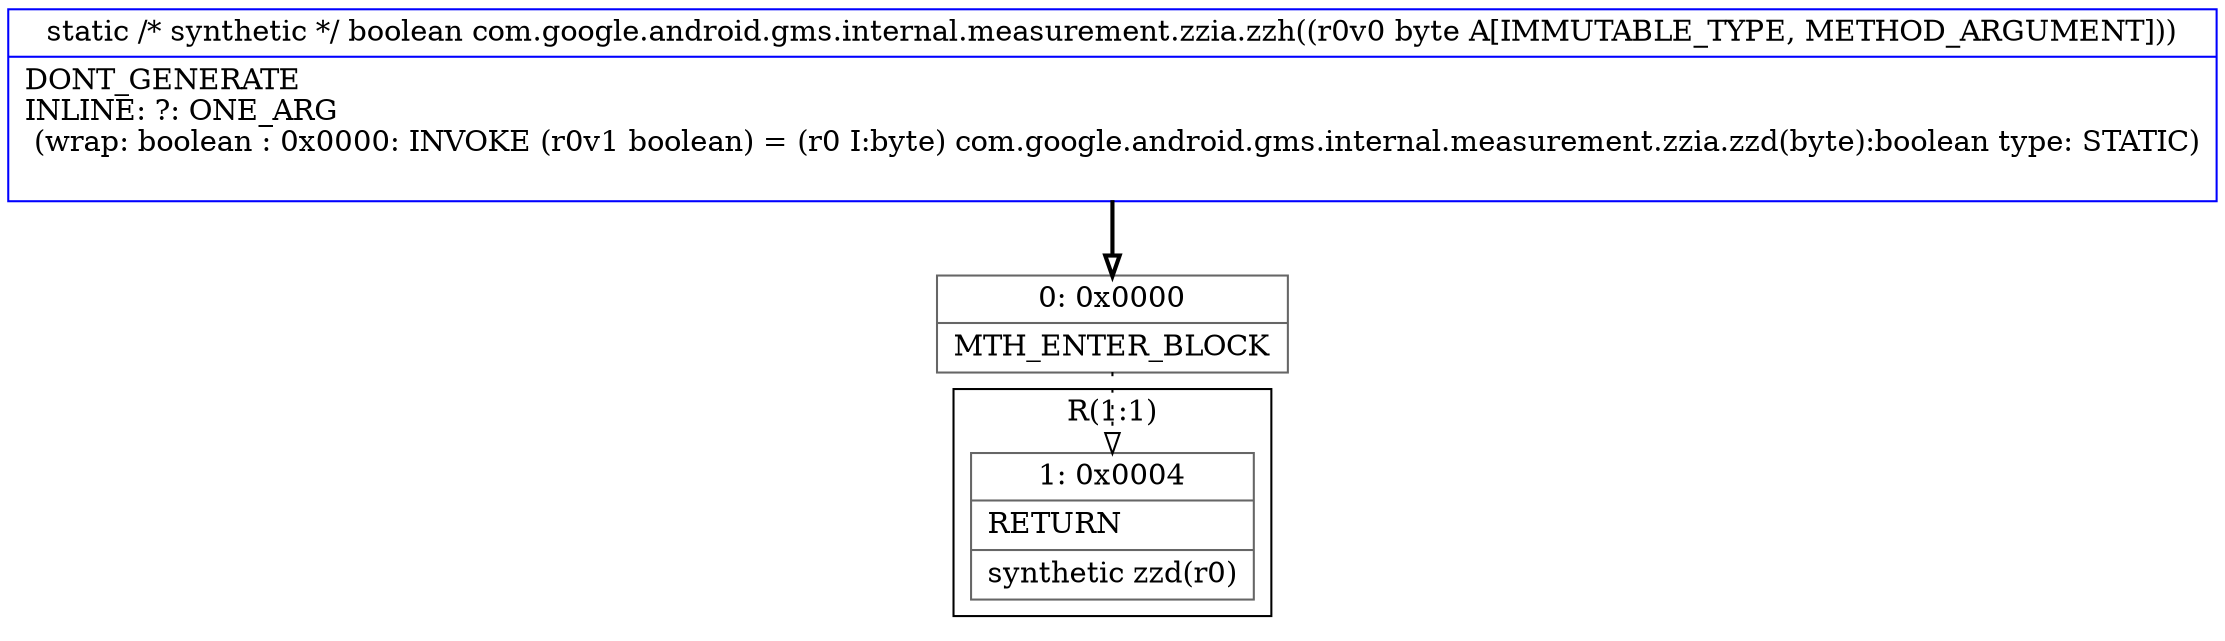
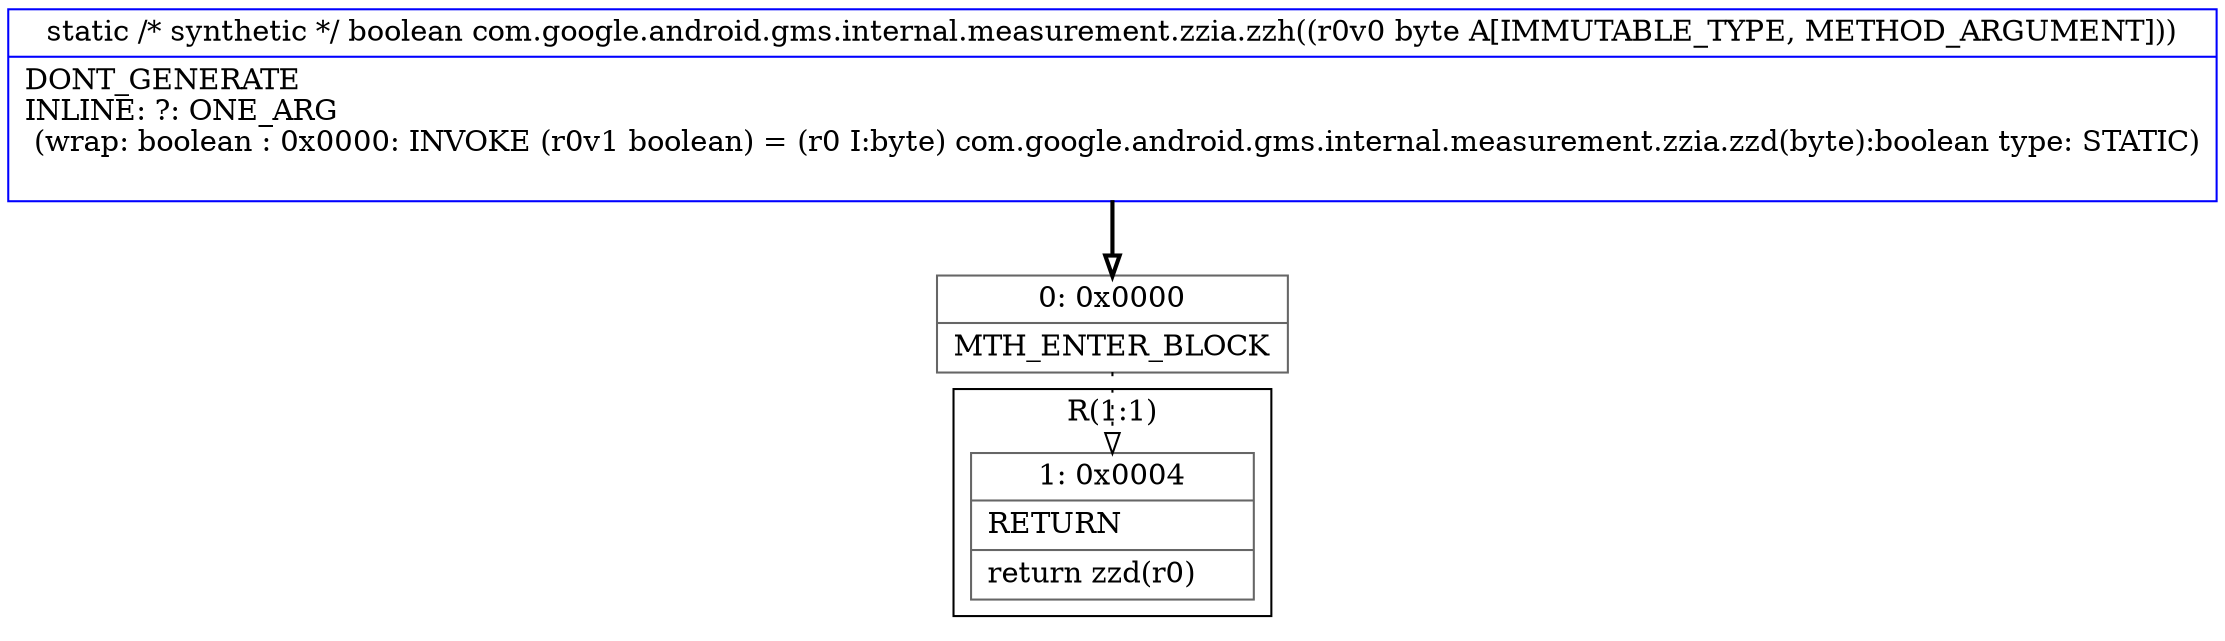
node "1: 0x0004": text "synthetic zzd(r0)" -> "return zzd(r0)"
